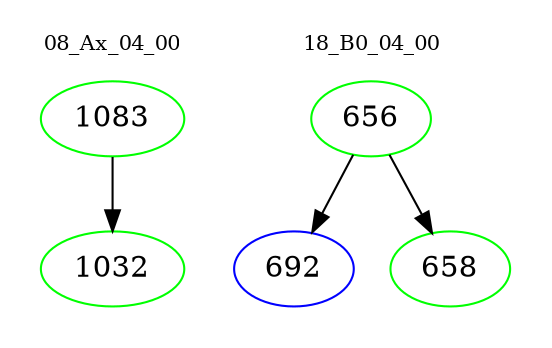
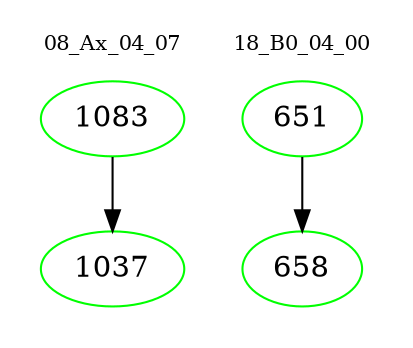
cluster "08_Ax_04_00": label "08_Ax_04_00" -> "08_Ax_04_07"
node "656": label "656" -> "651"
node "1032": label "1032" -> "1037"
node "692": removed
